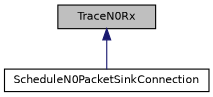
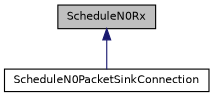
node "TraceN0Rx": label "TraceN0Rx" -> "ScheduleN0Rx"
